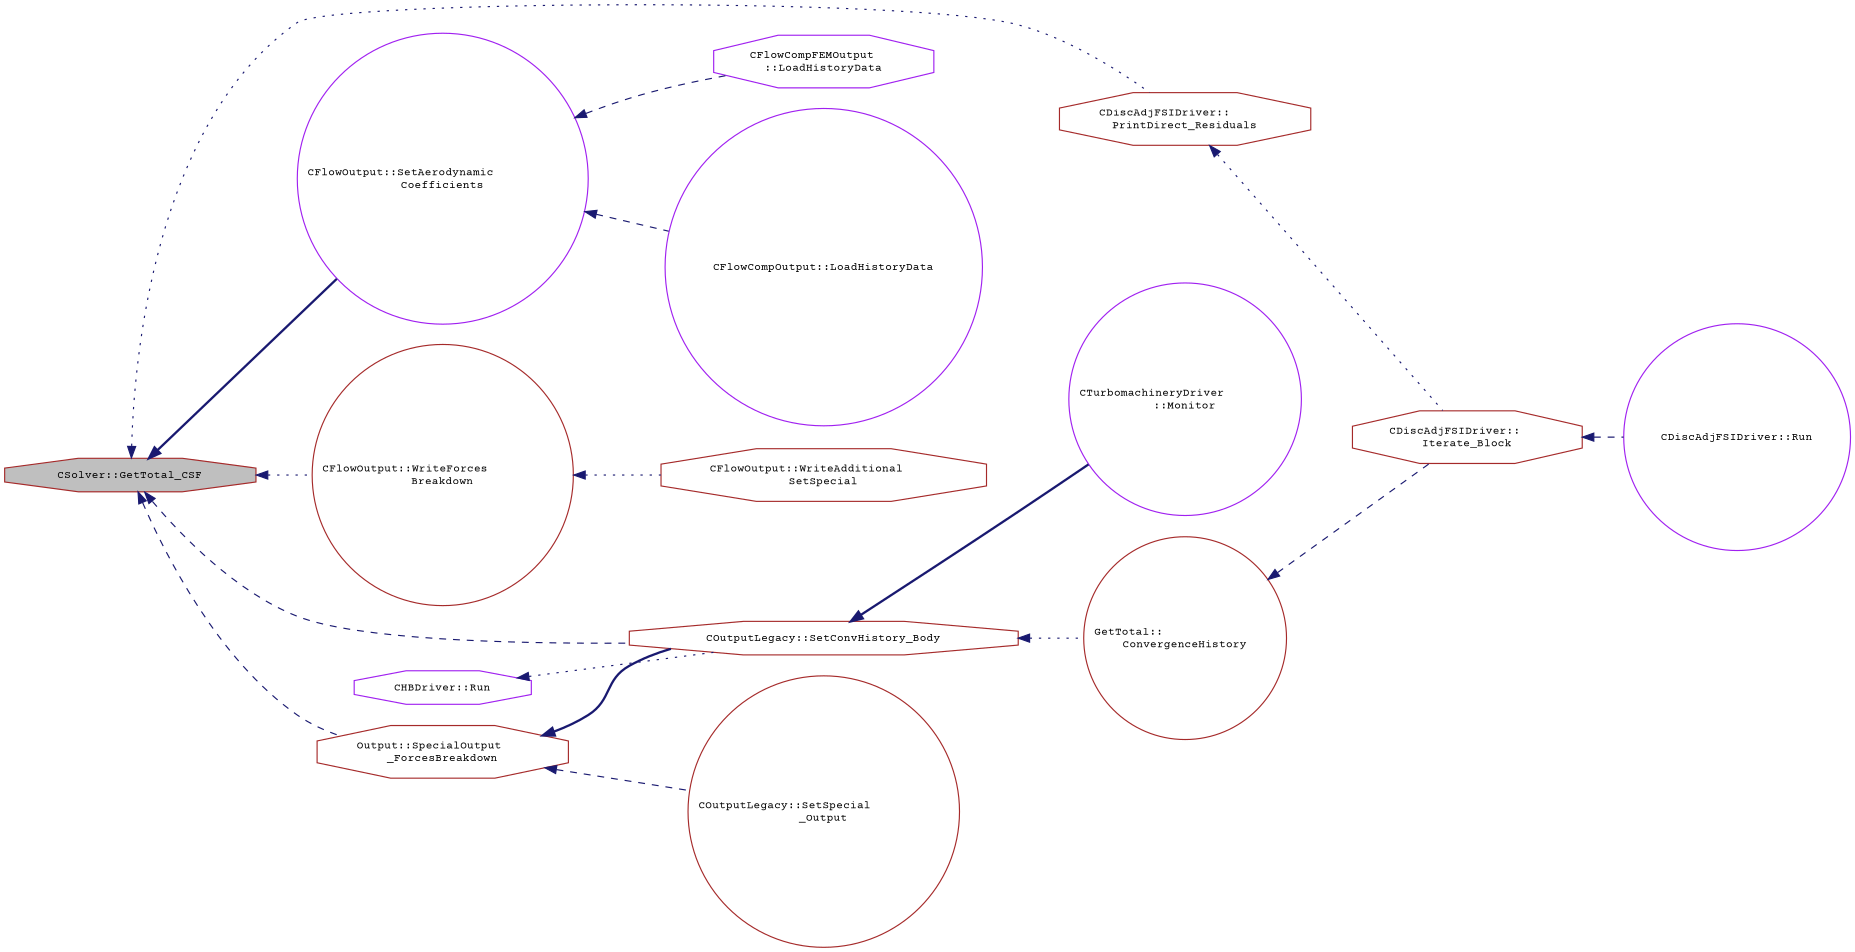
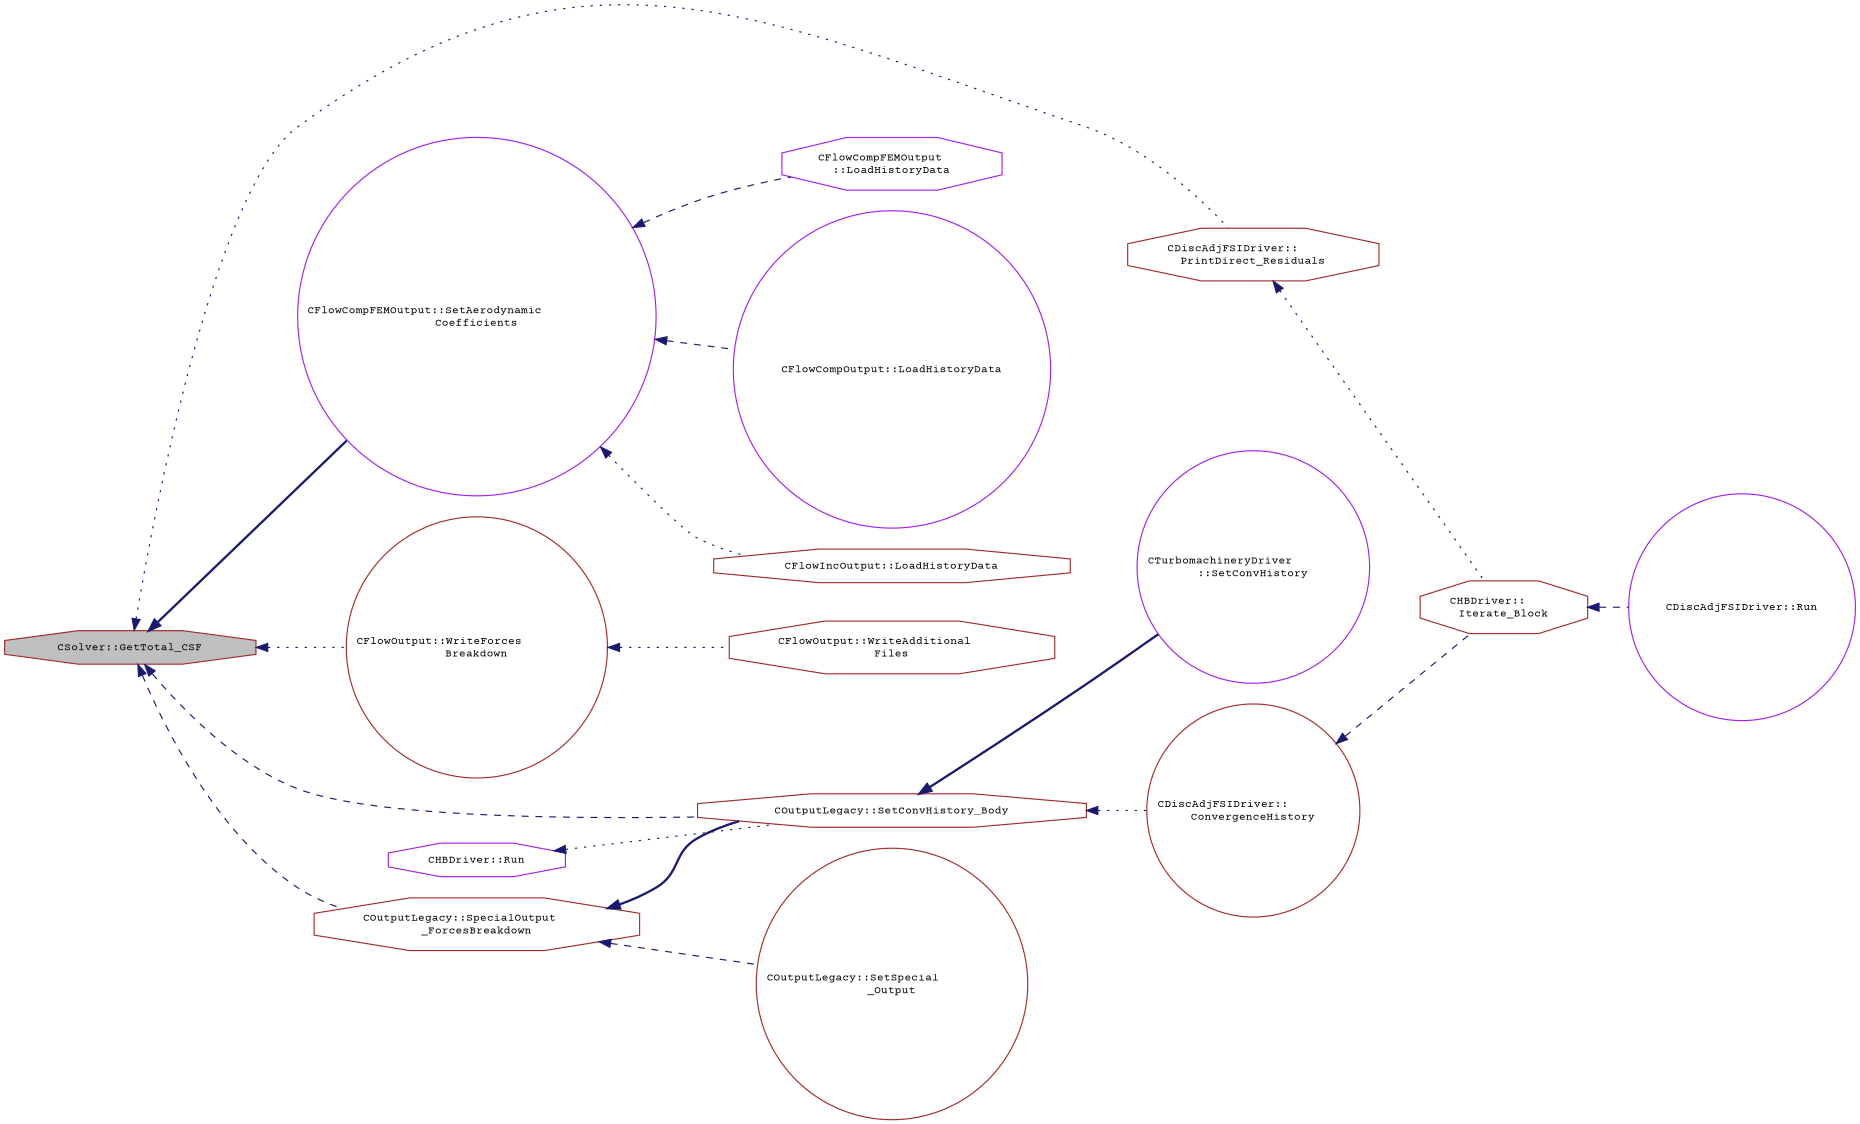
node "CFlowOutput::SetAerodynamic Coefficients": label "CFlowOutput::SetAerodynamic Coefficients" -> "CFlowCompFEMOutput::SetAerodynamic Coefficients"
node "CTurbomachineryDriver ::Monitor": label "CTurbomachineryDriver ::Monitor" -> "CTurbomachineryDriver ::SetConvHistory"
node "CDiscAdjFSIDriver:: Iterate_Block": label "CDiscAdjFSIDriver:: Iterate_Block" -> "CHBDriver:: Iterate_Block"
node "CFlowOutput::WriteAdditional SetSpecial": label "CFlowOutput::WriteAdditional SetSpecial" -> "CFlowOutput::WriteAdditional Files"
node "CFlowIncOutput::LoadHistoryData": added
node "GetTotal:: ConvergenceHistory": label "GetTotal:: ConvergenceHistory" -> "CDiscAdjFSIDriver:: ConvergenceHistory"
node "Output::SpecialOutput _ForcesBreakdown": label "Output::SpecialOutput _ForcesBreakdown" -> "COutputLegacy::SpecialOutput _ForcesBreakdown"
